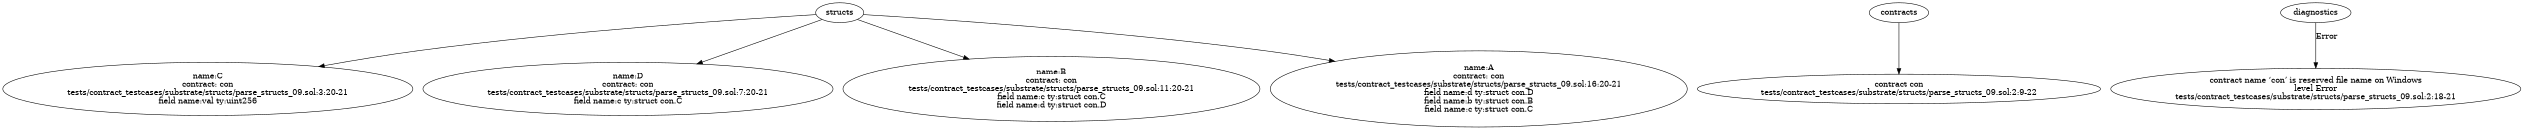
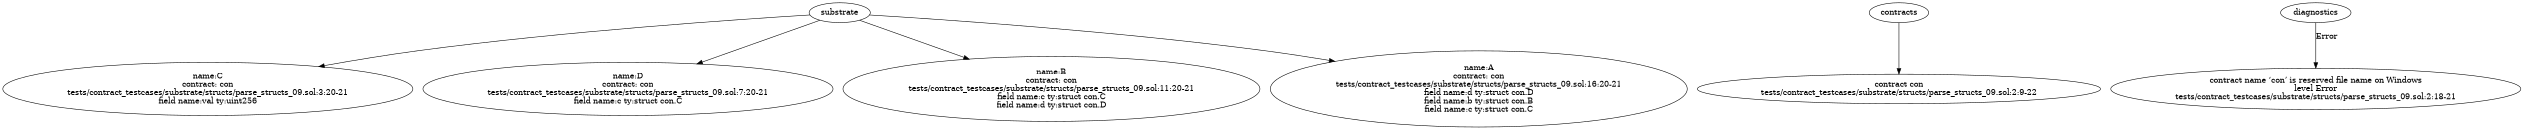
node "structs": label "structs" -> "substrate"
